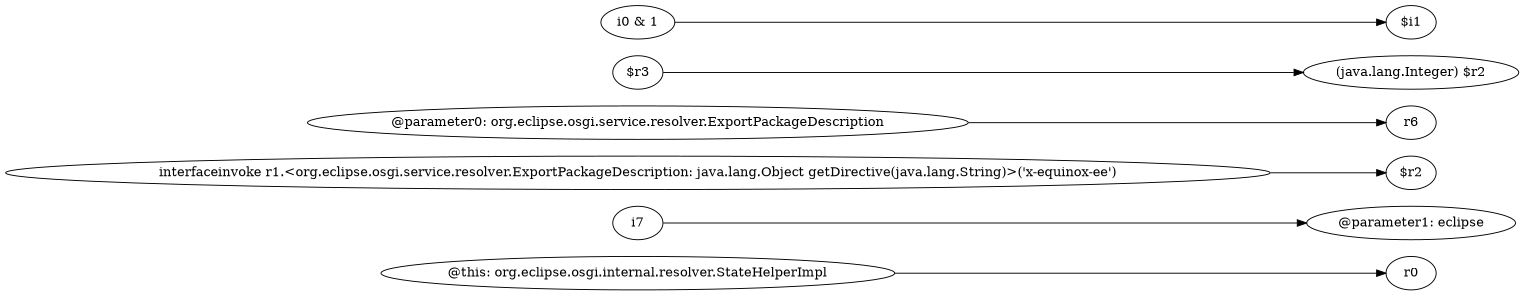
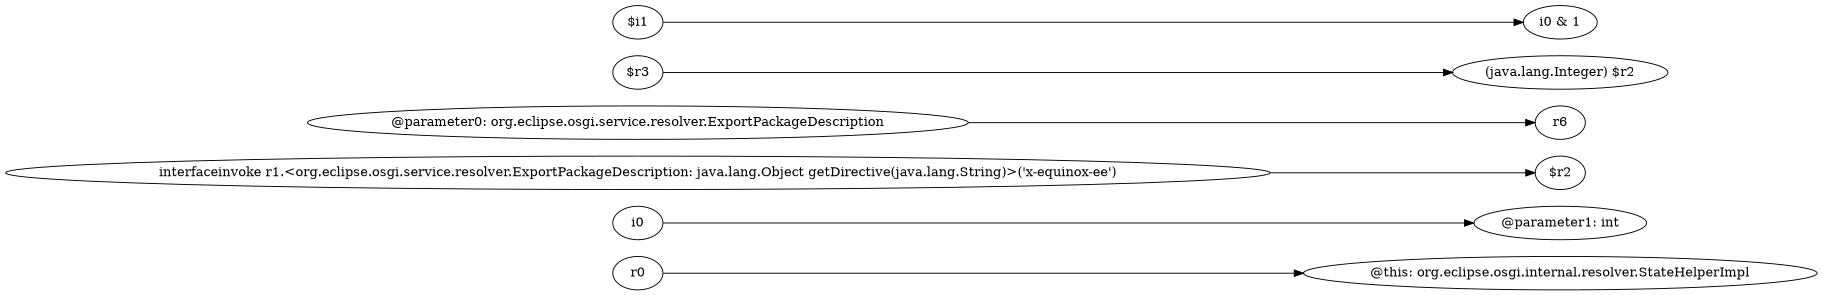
edge "i0 & 1" -> "$i1": reversed
node "i7": label "i7" -> "i0"
node "@parameter1: eclipse": label "@parameter1: eclipse" -> "@parameter1: int"
edge "@this: org.eclipse.osgi.internal.resolver.StateHelperImpl" -> "r0": reversed
